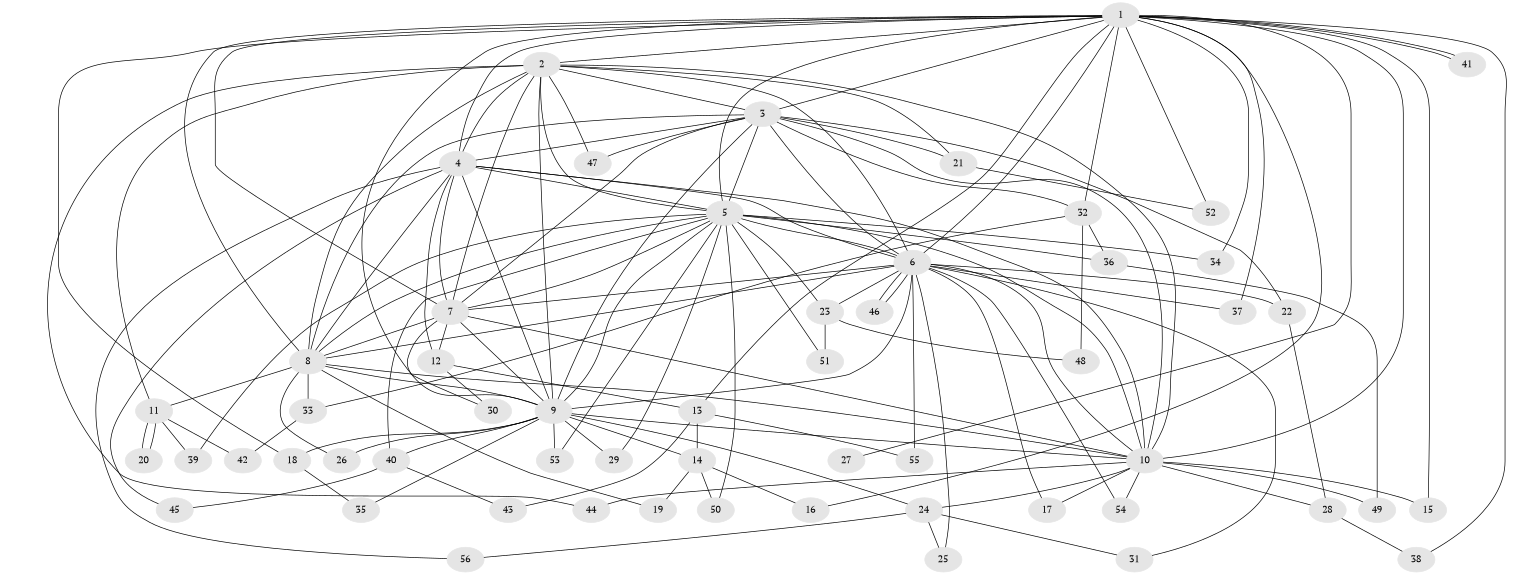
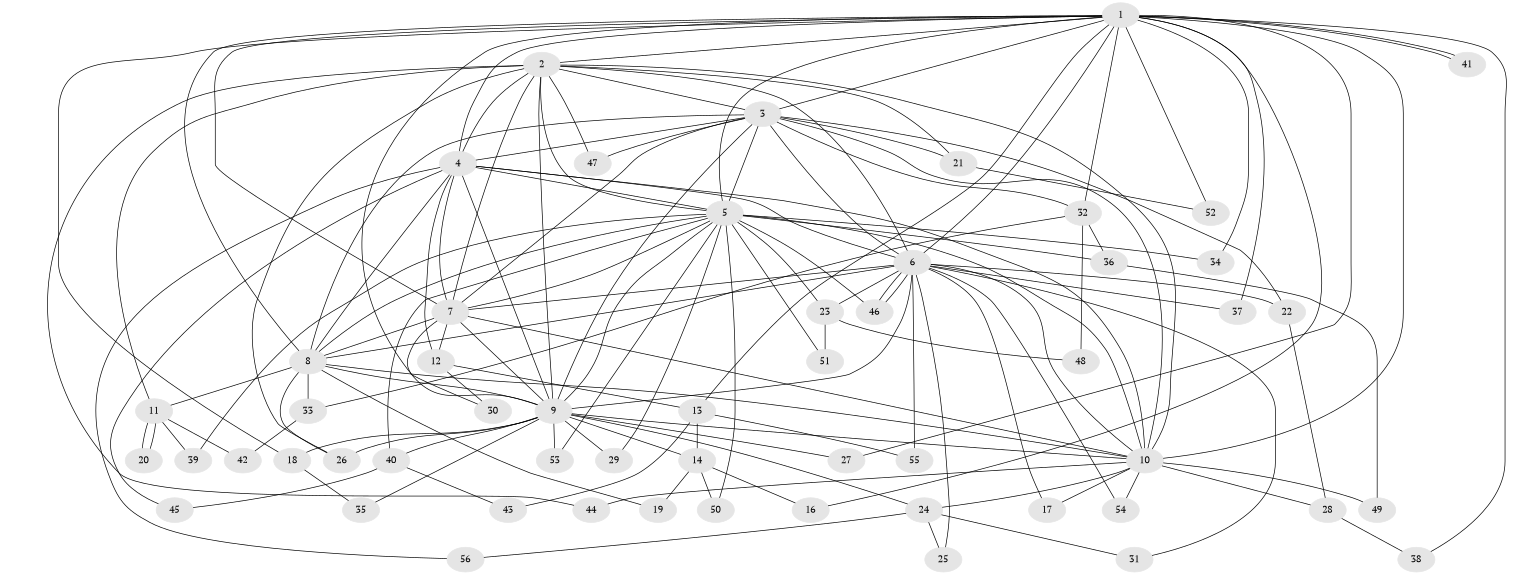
edge "2" -- "8": now "2" -- "26"
edge "5" -- "6": now "5" -- "46"
edge "9" -- "27": added
node "15": removed
